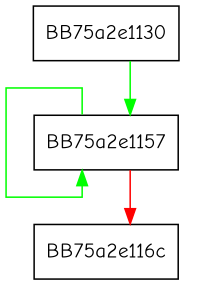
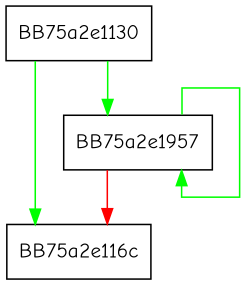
edge "BB75a2e1130" -> "BB75a2e116c": added
node "BB75a2e1157": label "BB75a2e1157" -> "BB75a2e1957"
